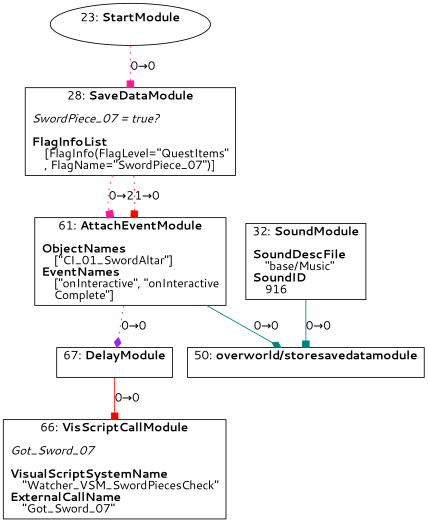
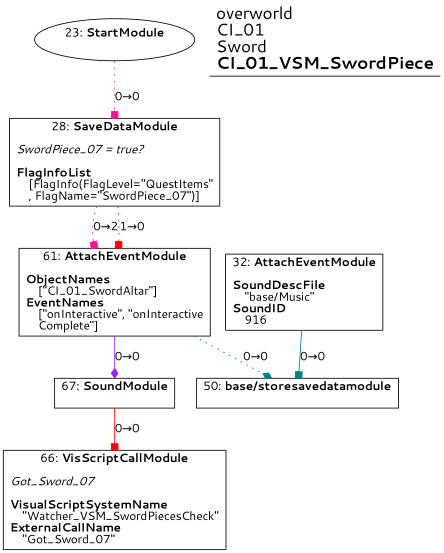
node "overworld": added
node "32:": text "SoundModule" -> "AttachEventModule"
edge "61:" -> "67:": style dotted -> solid
edge "61:" -> "50:": style solid -> dotted
node "67:": text "DelayModule" -> "SoundModule"
node "50:": text "overworld/storesavedatamodule" -> "base/storesavedatamodule"
